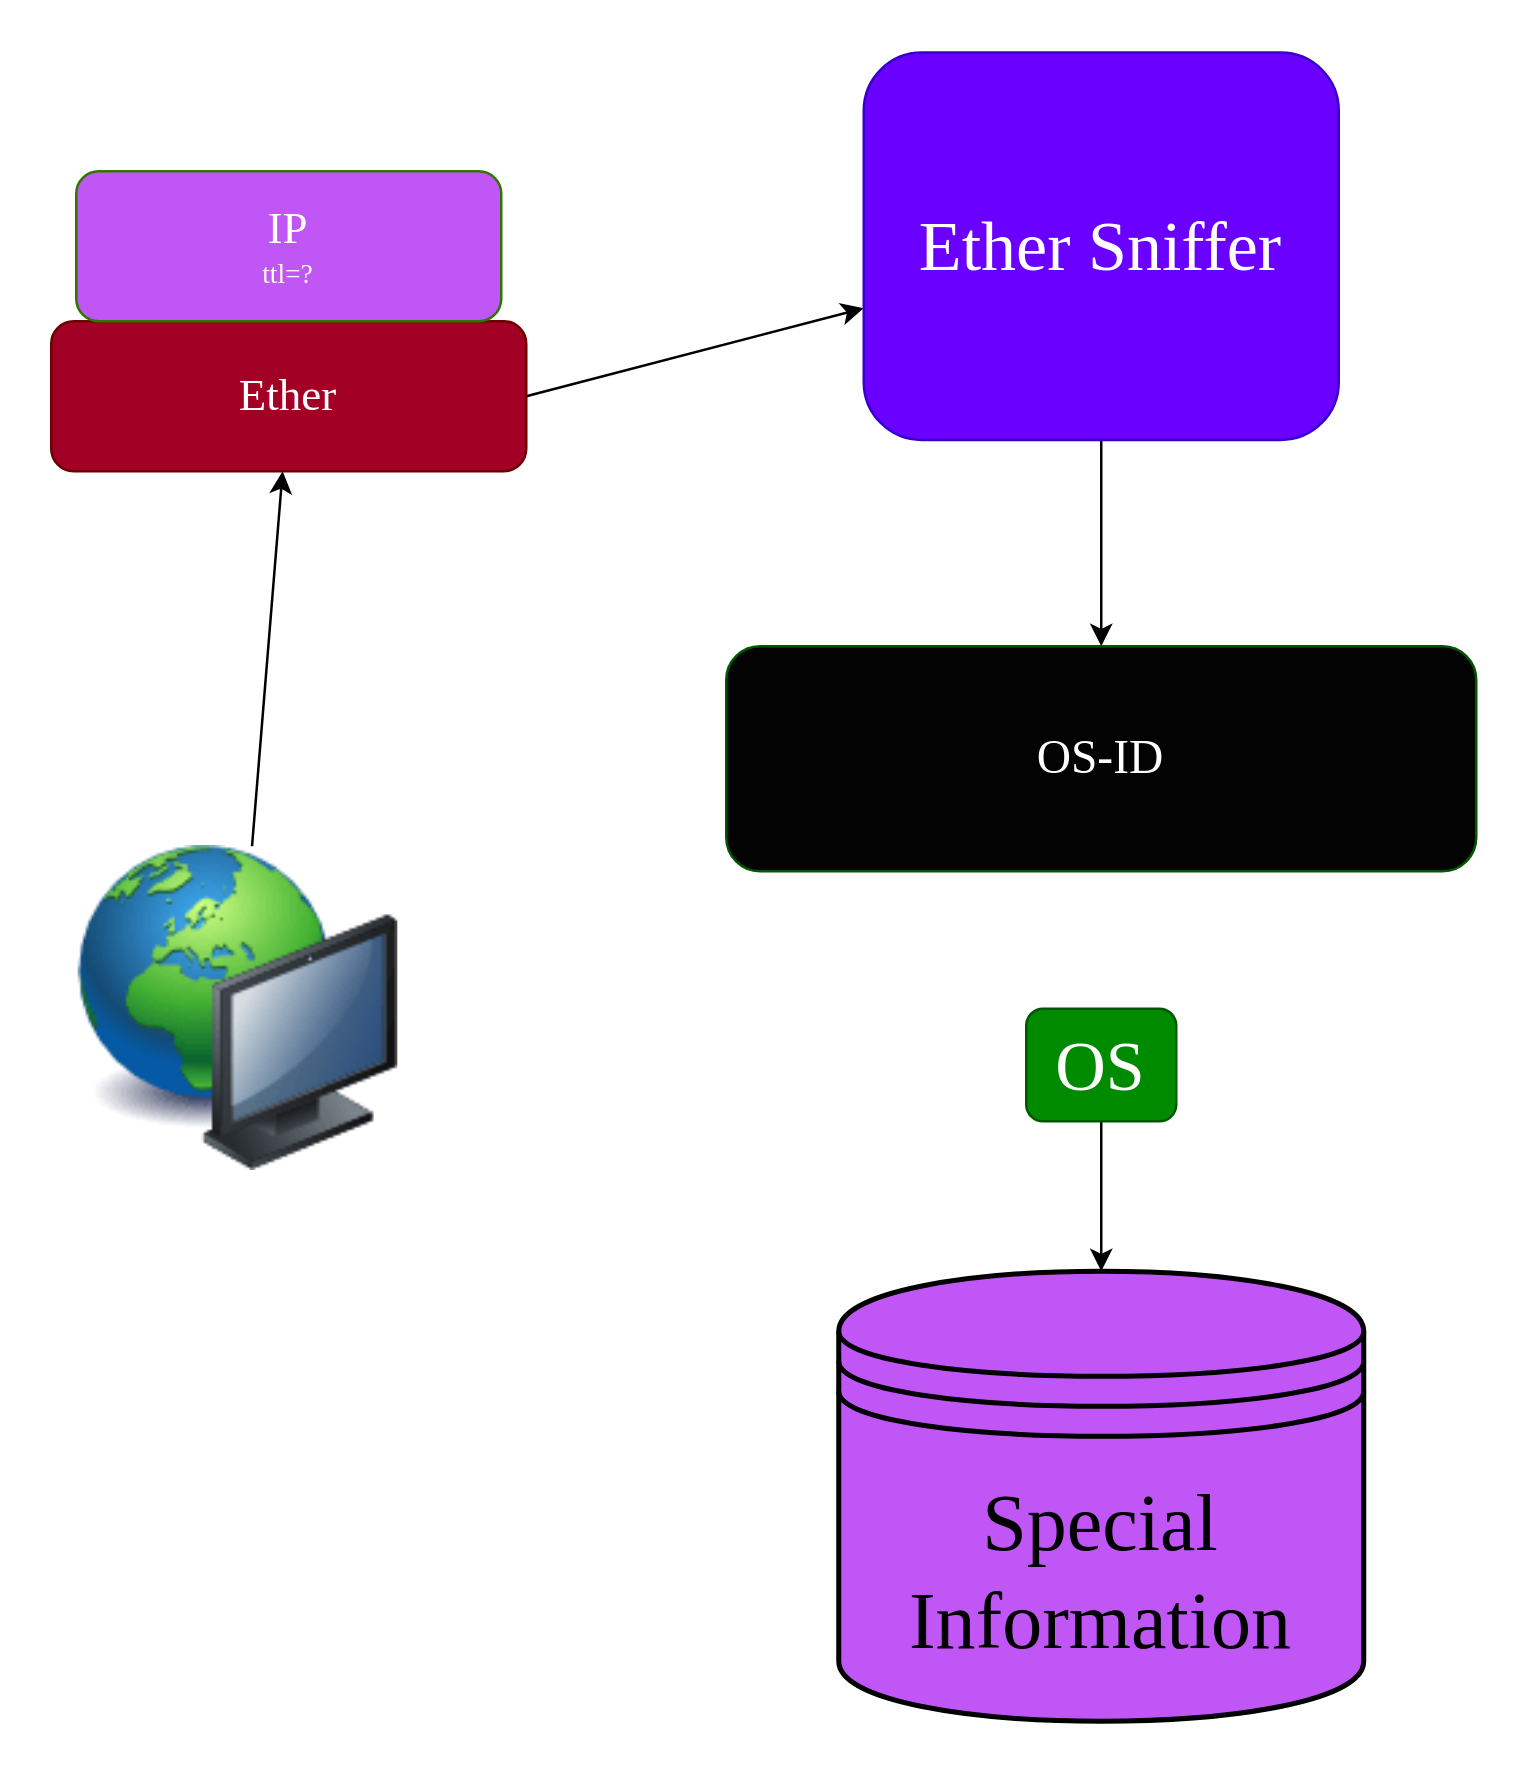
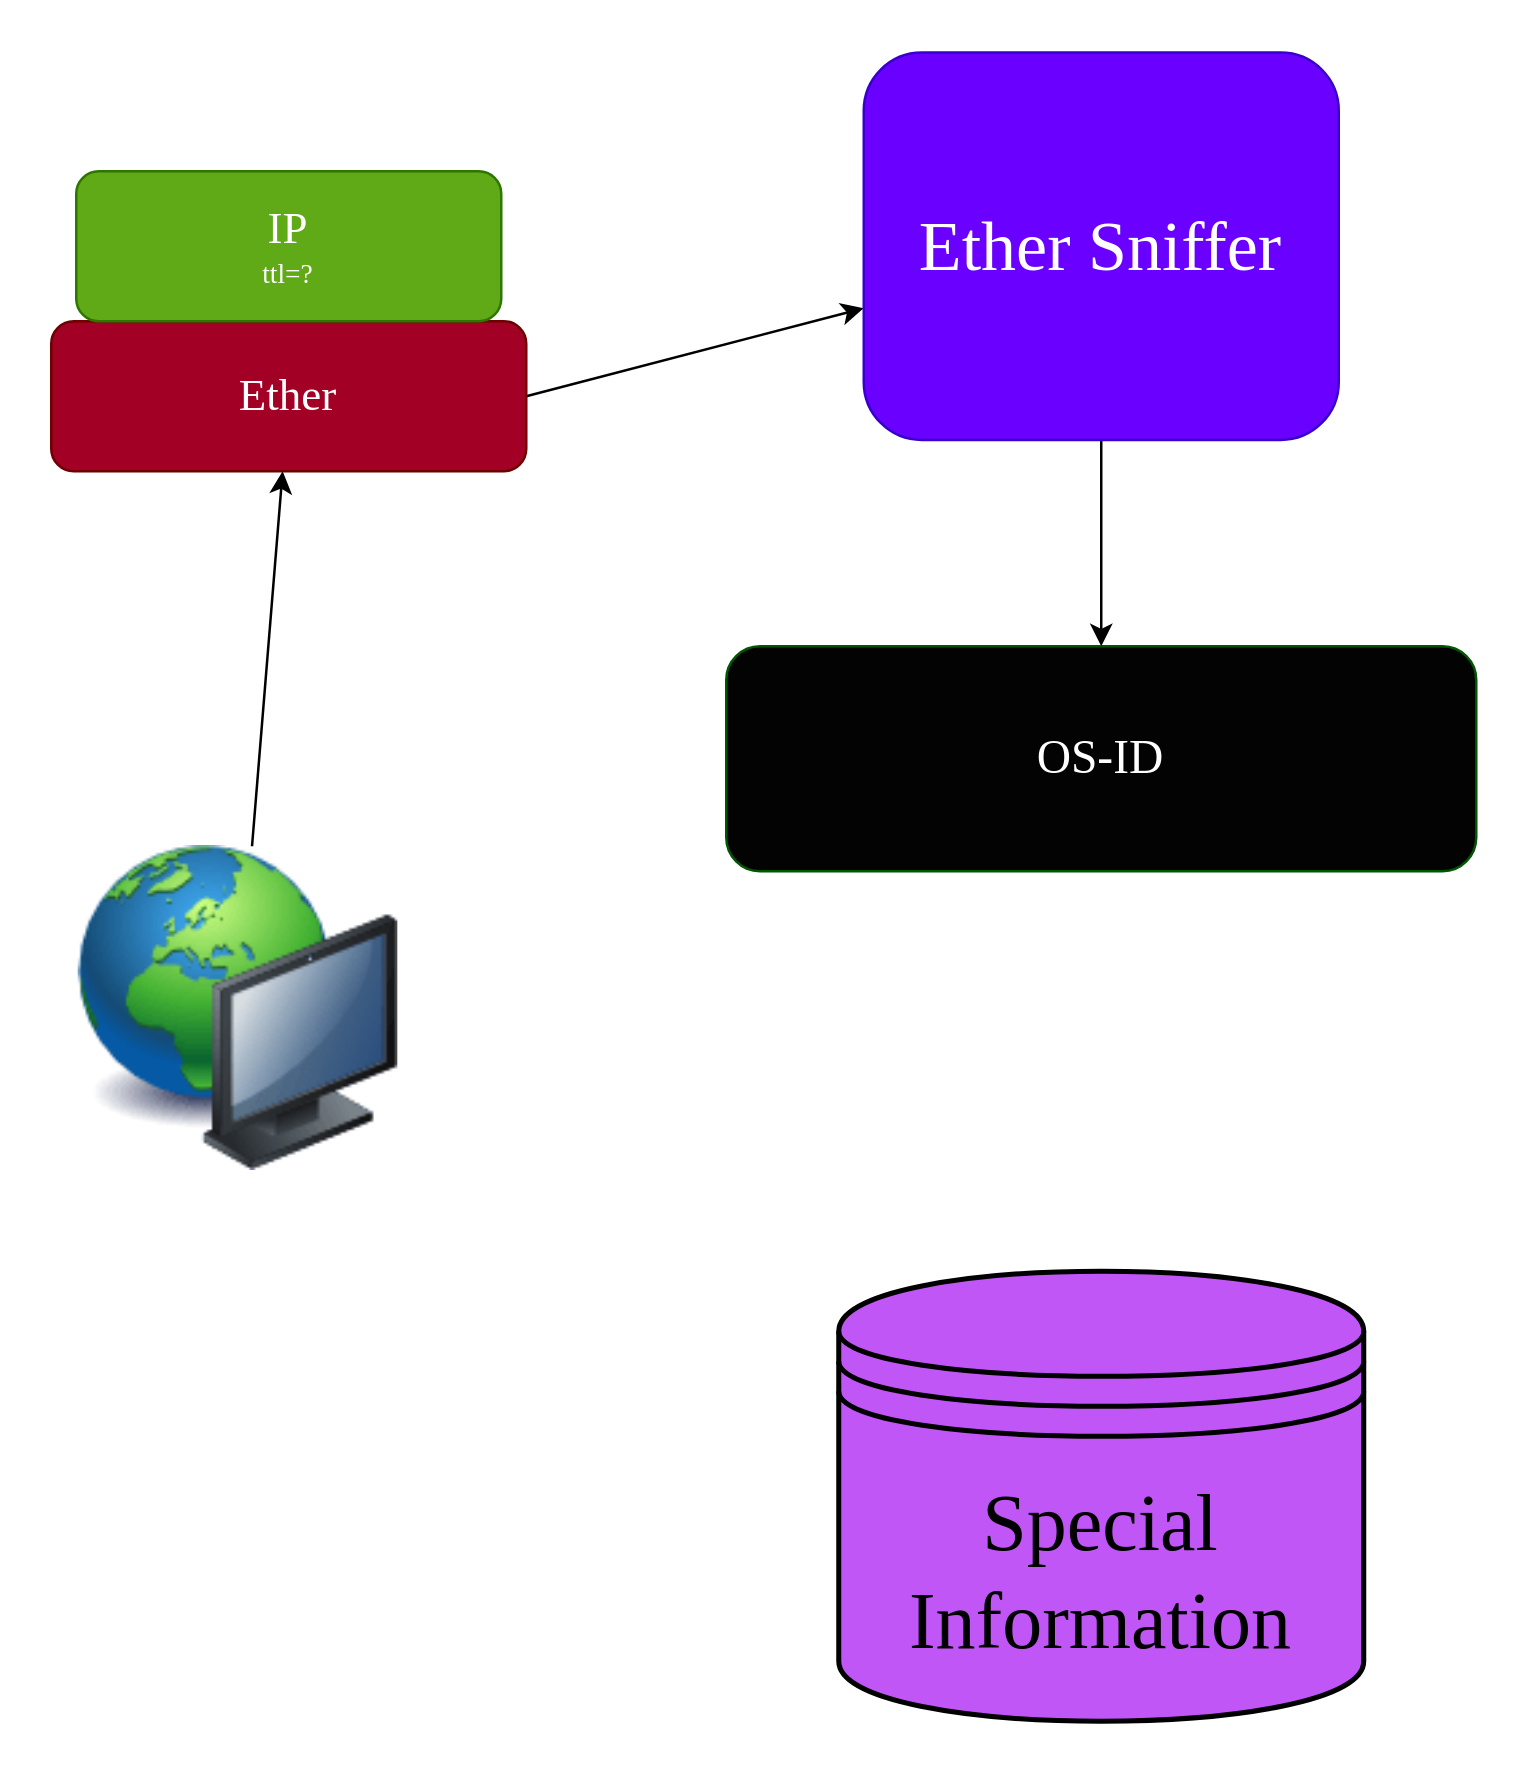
node "IP ttl=?": fillcolor #c056f5 -> #60a917
node "OS": removed
edge "OS" -> "Special Information": removed
